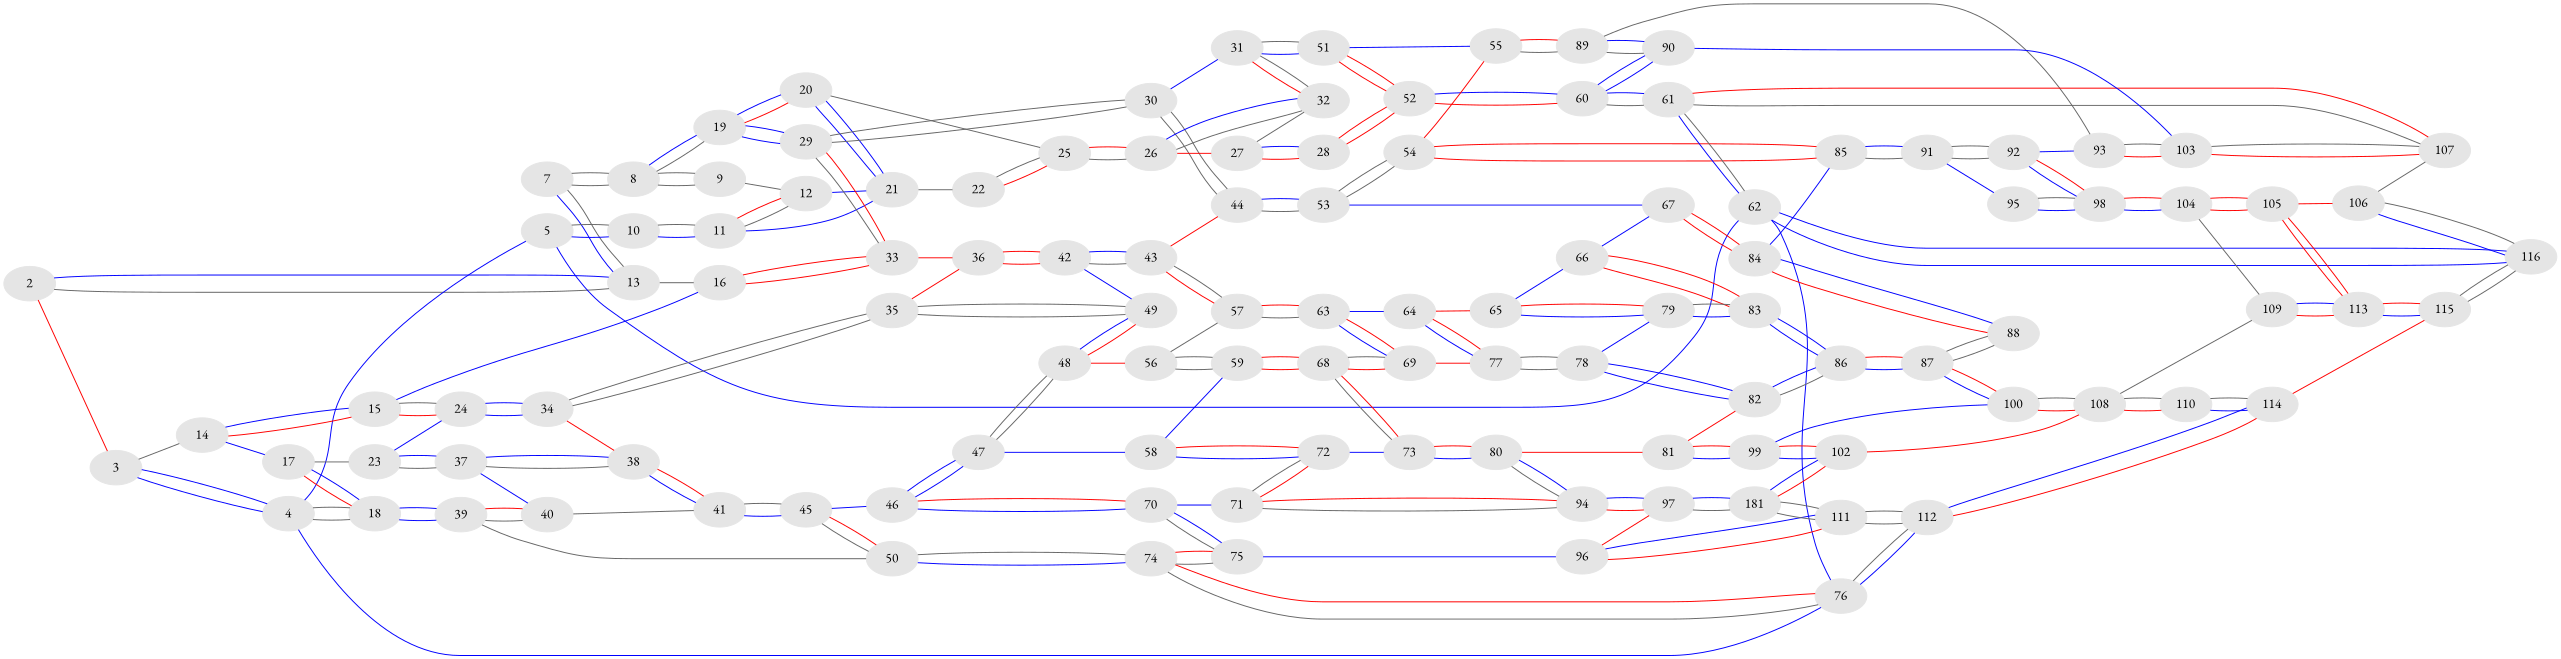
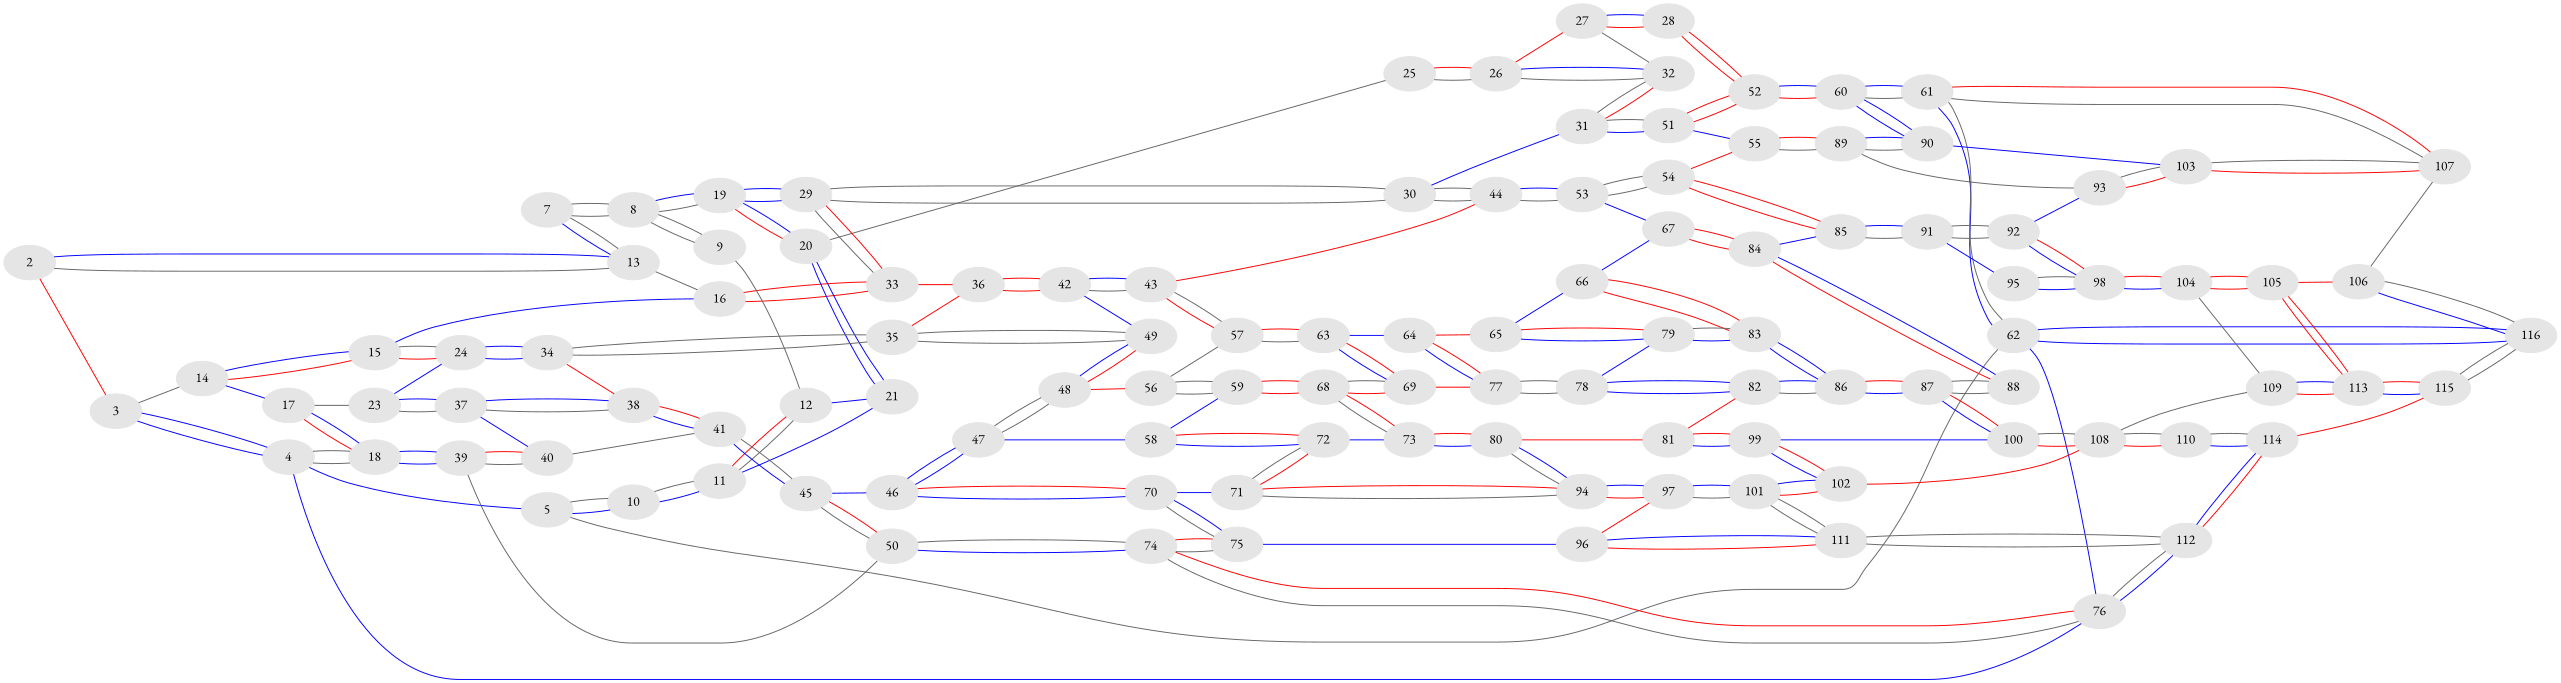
node "22": removed
edge "62" -- "5": color blue -> gray40
node "181": label "181" -> "101"
